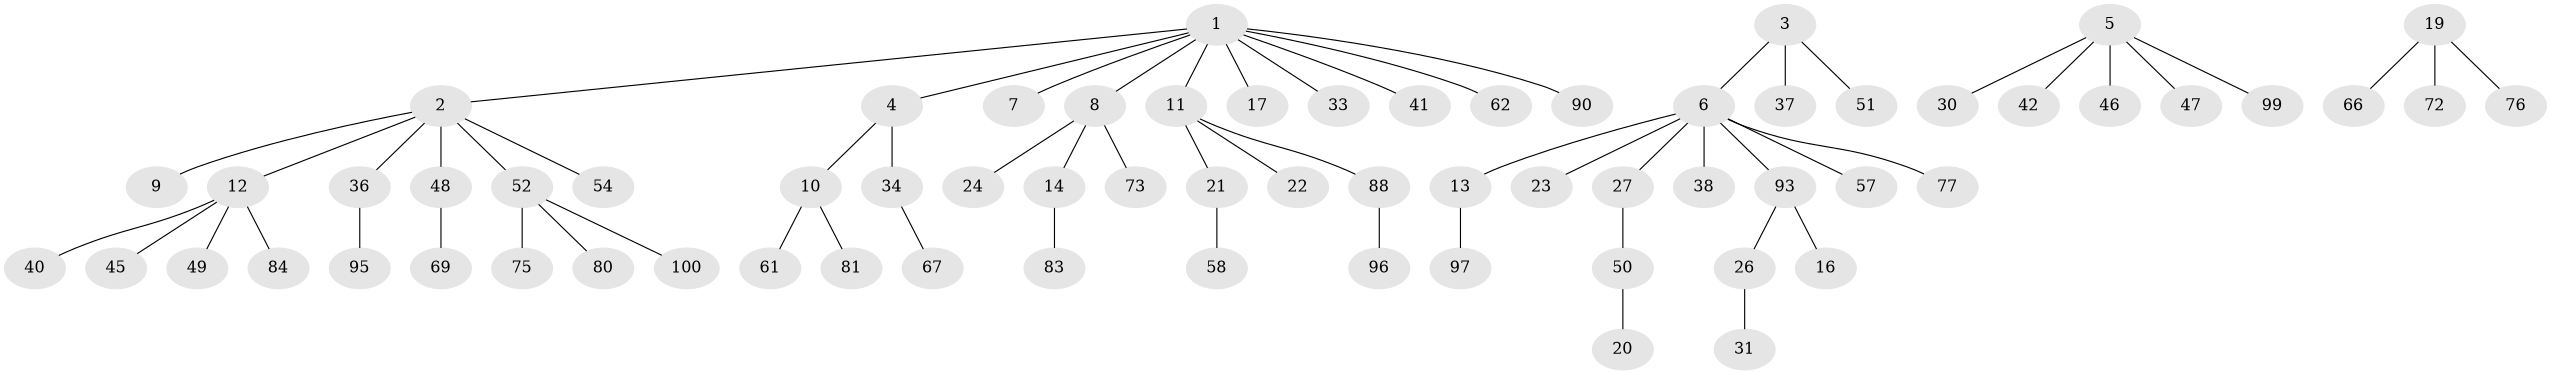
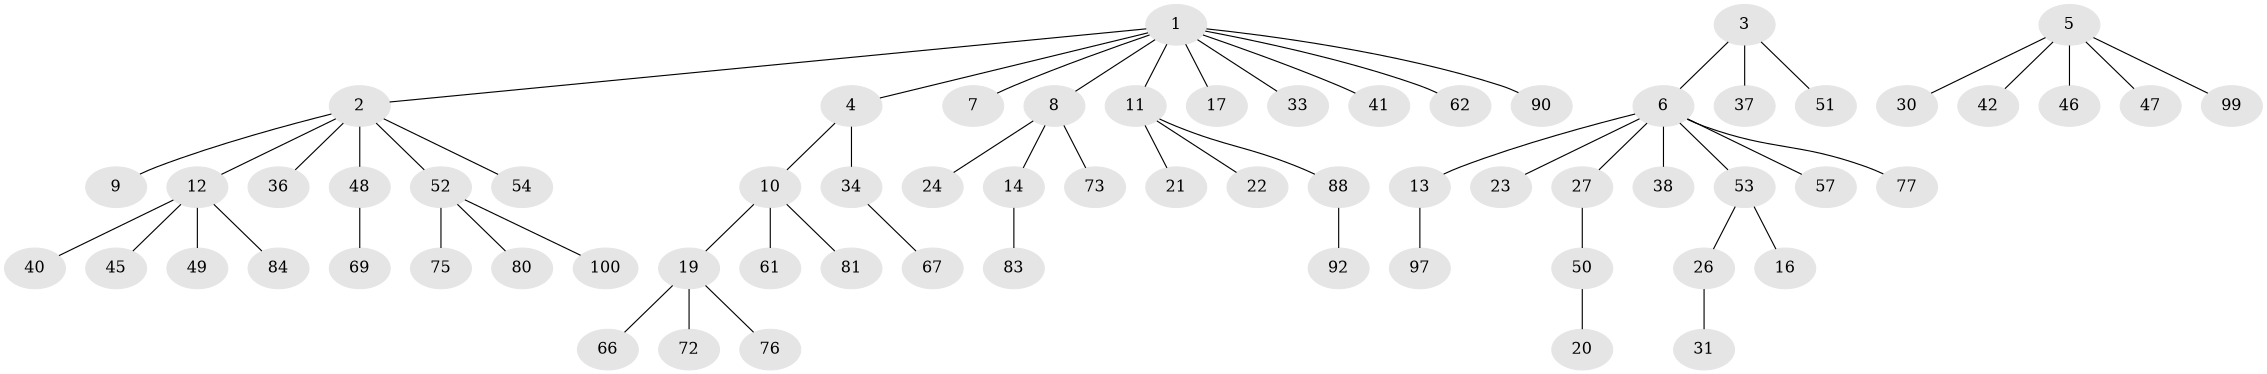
node "93": label "93" -> "53"
edge "10" -- "19": added
node "95": removed
node "58": removed
node "96": label "96" -> "92"
